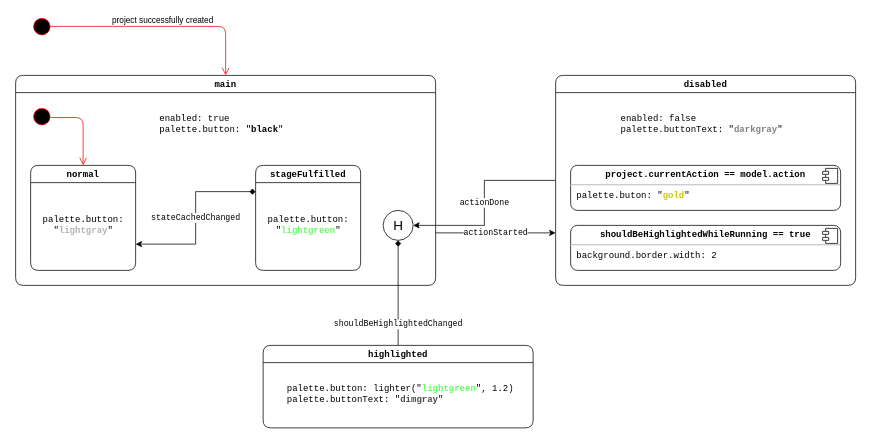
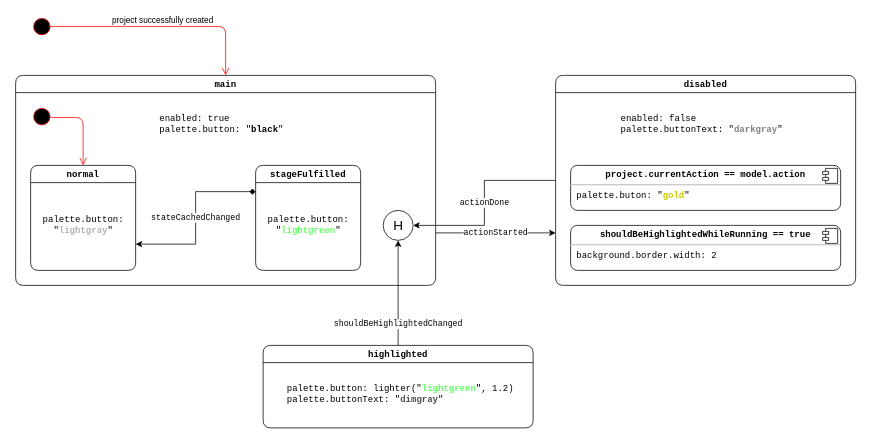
edge "highlighted" -> "H": arrowhead diamond -> classic
